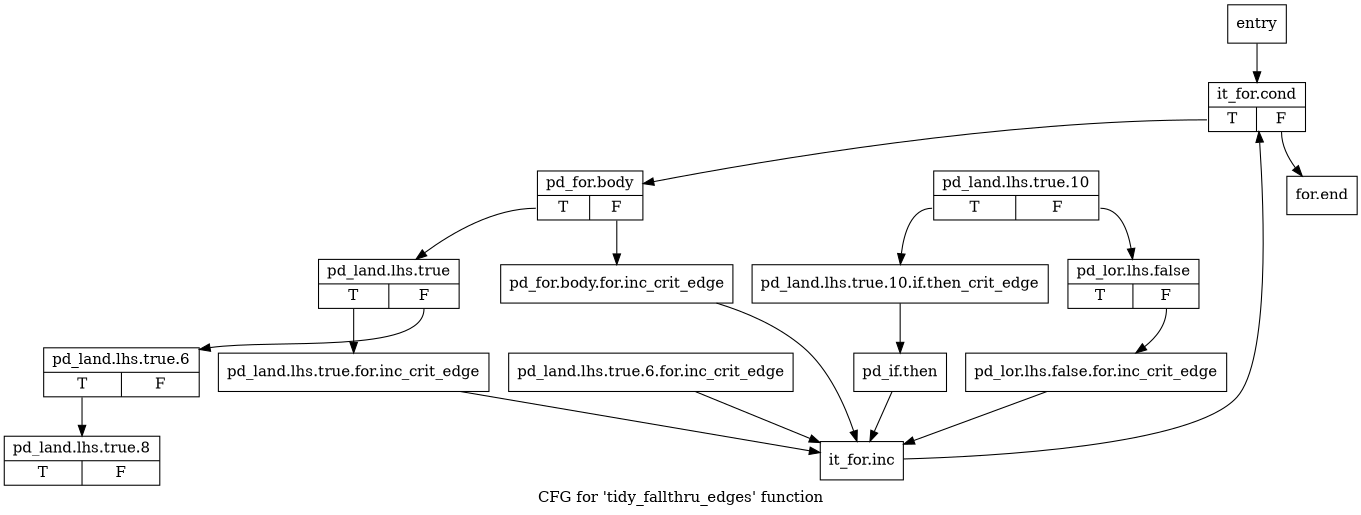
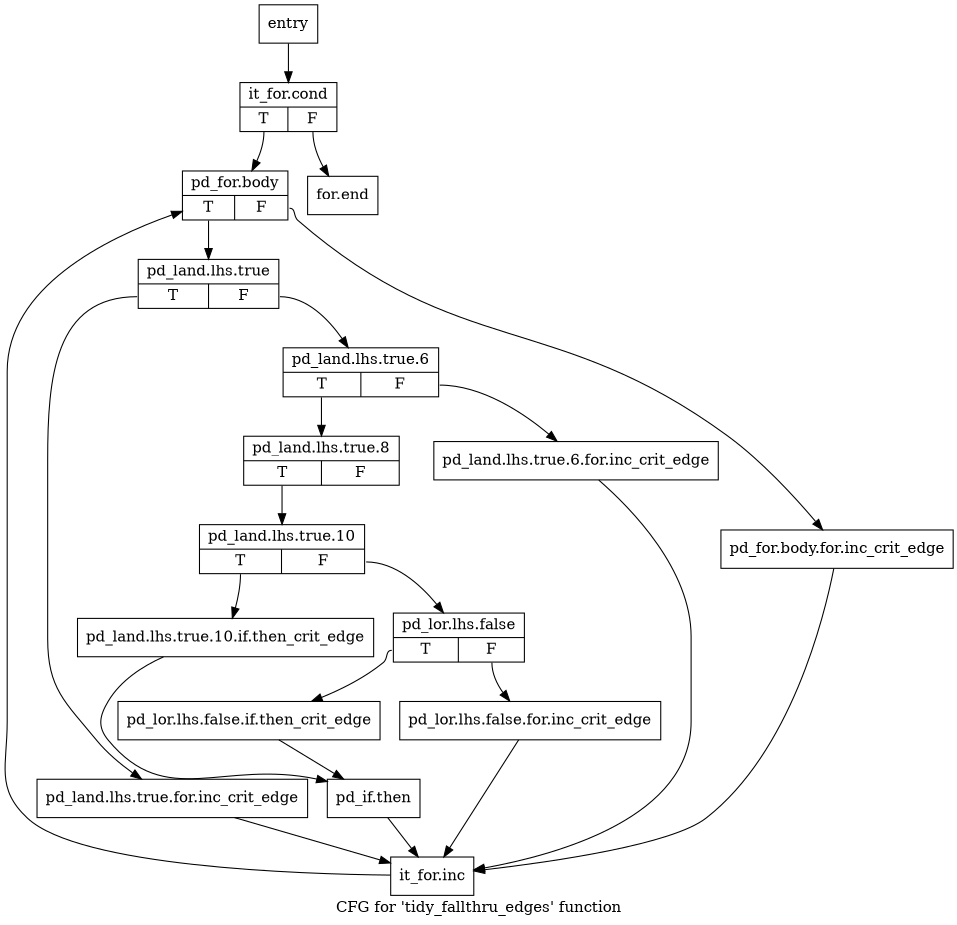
edge "pd_land.lhs.true.6" -> "pd_land.lhs.true.6.for.inc_crit_edge": added
edge "it_for.inc" -> "it_for.cond": now "it_for.inc" -> "pd_for.body"
edge "pd_land.lhs.true.8" -> "pd_land.lhs.true.10": added
node "pd_lor.lhs.false.if.then_crit_edge": added
